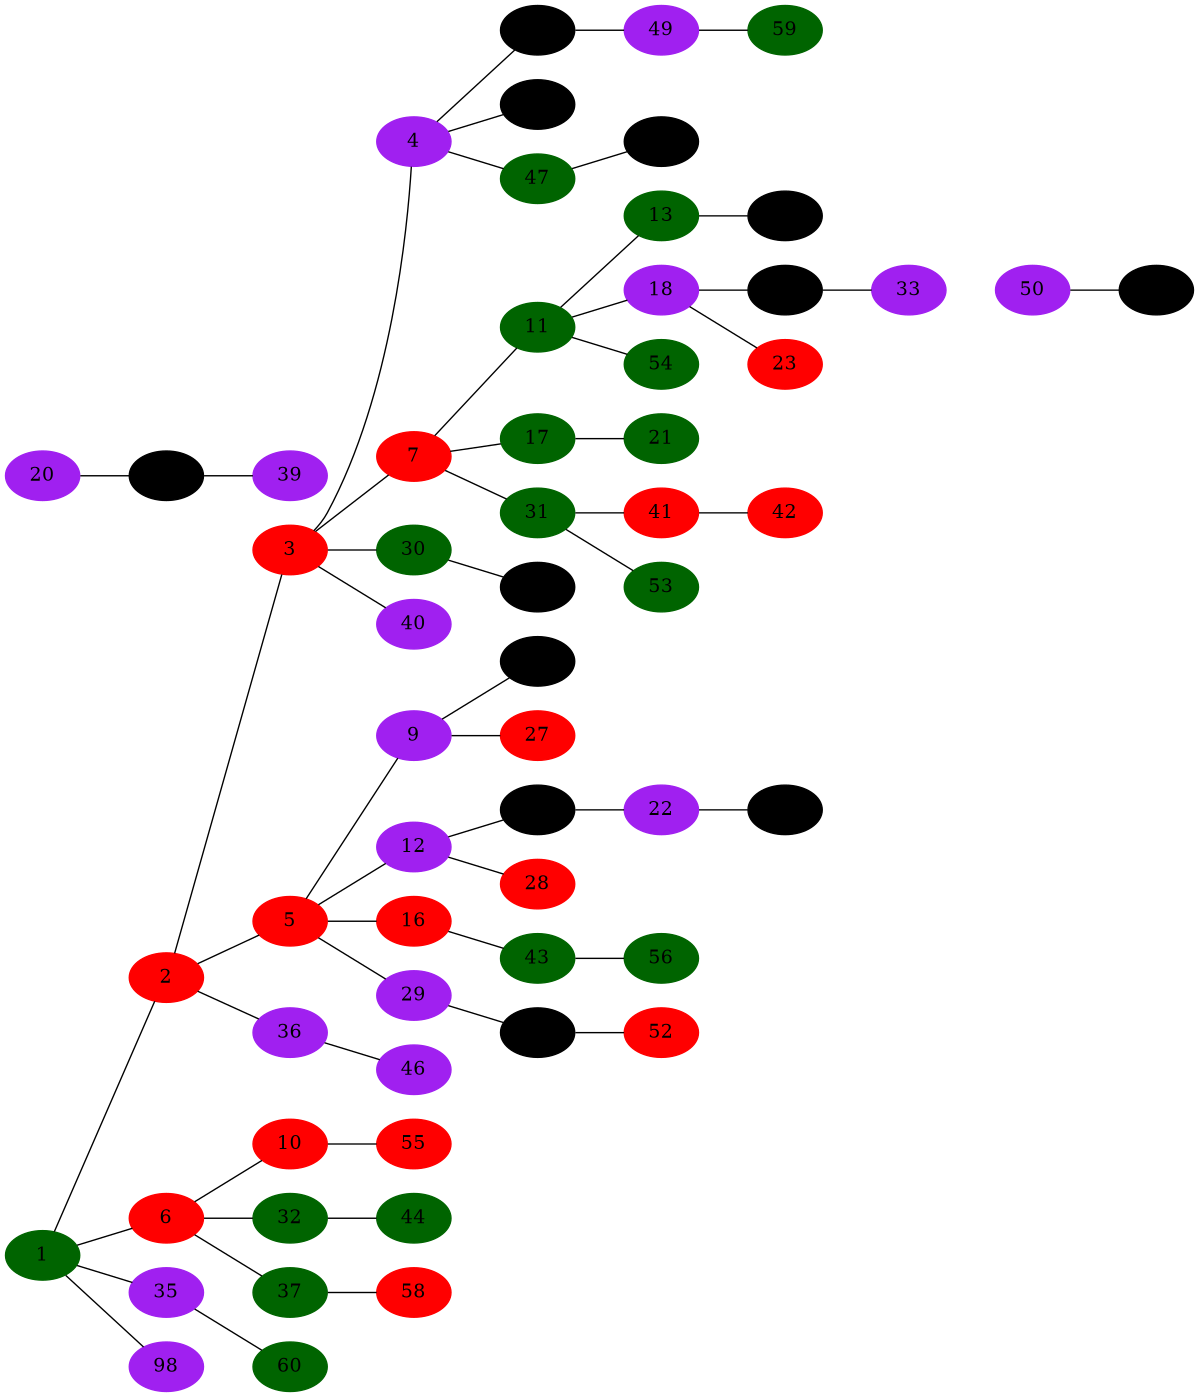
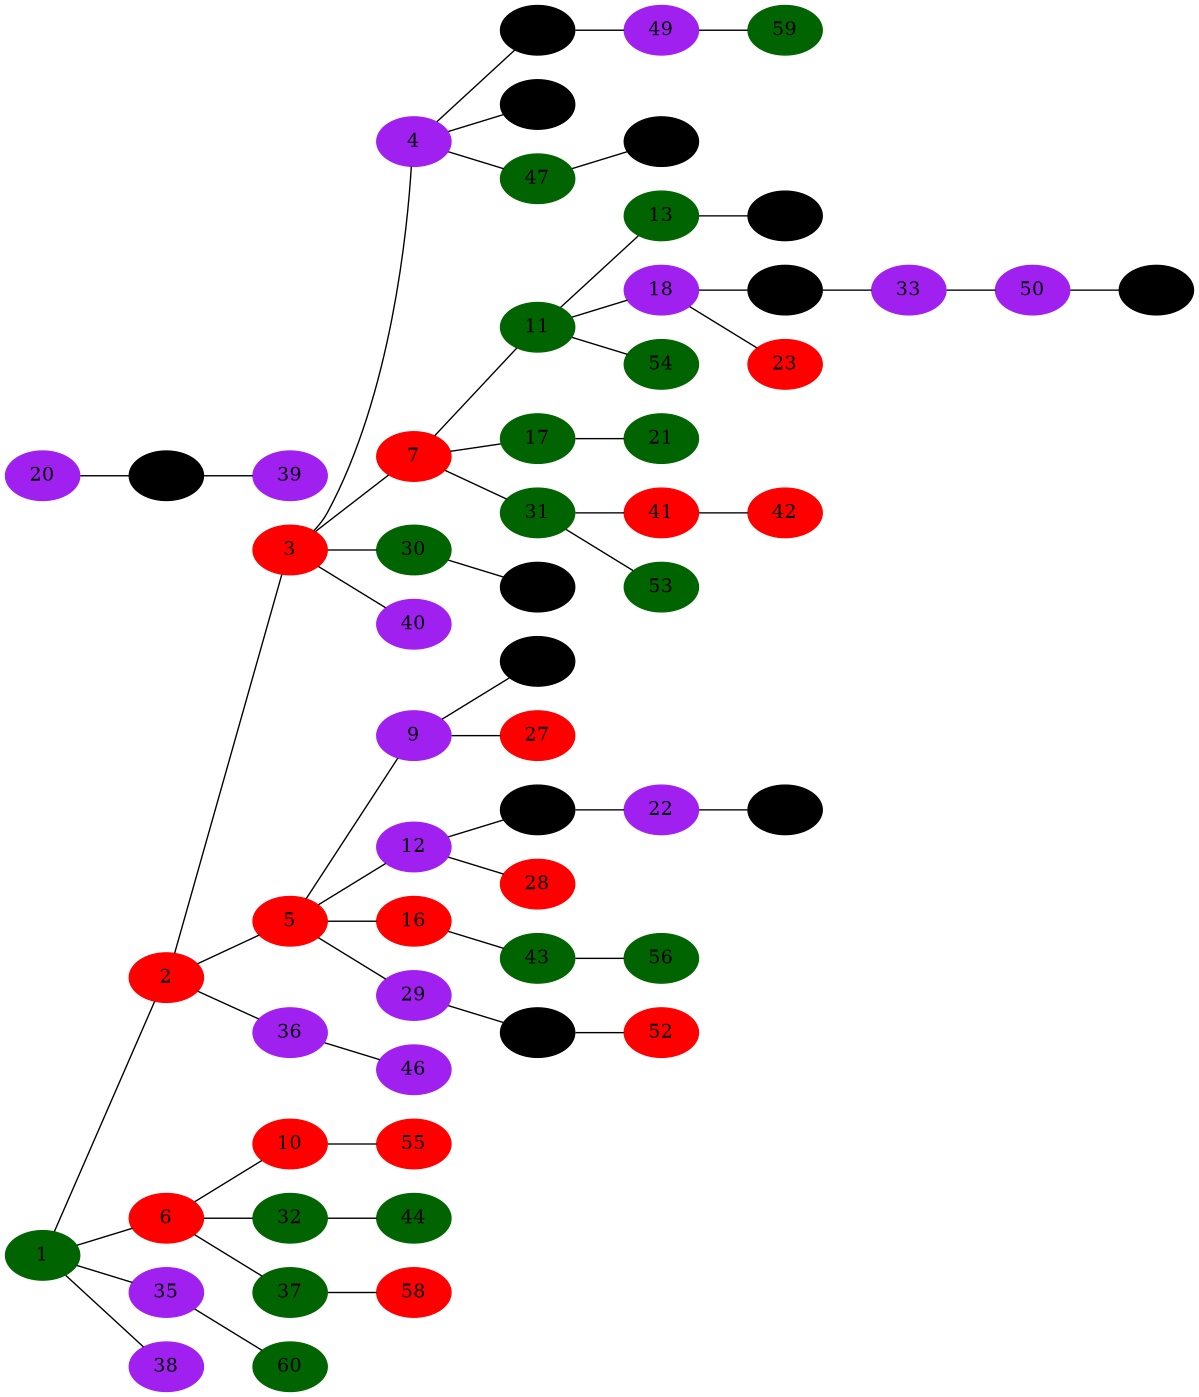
edge "33" -- "50": added
node "98": label "98" -> "38"
